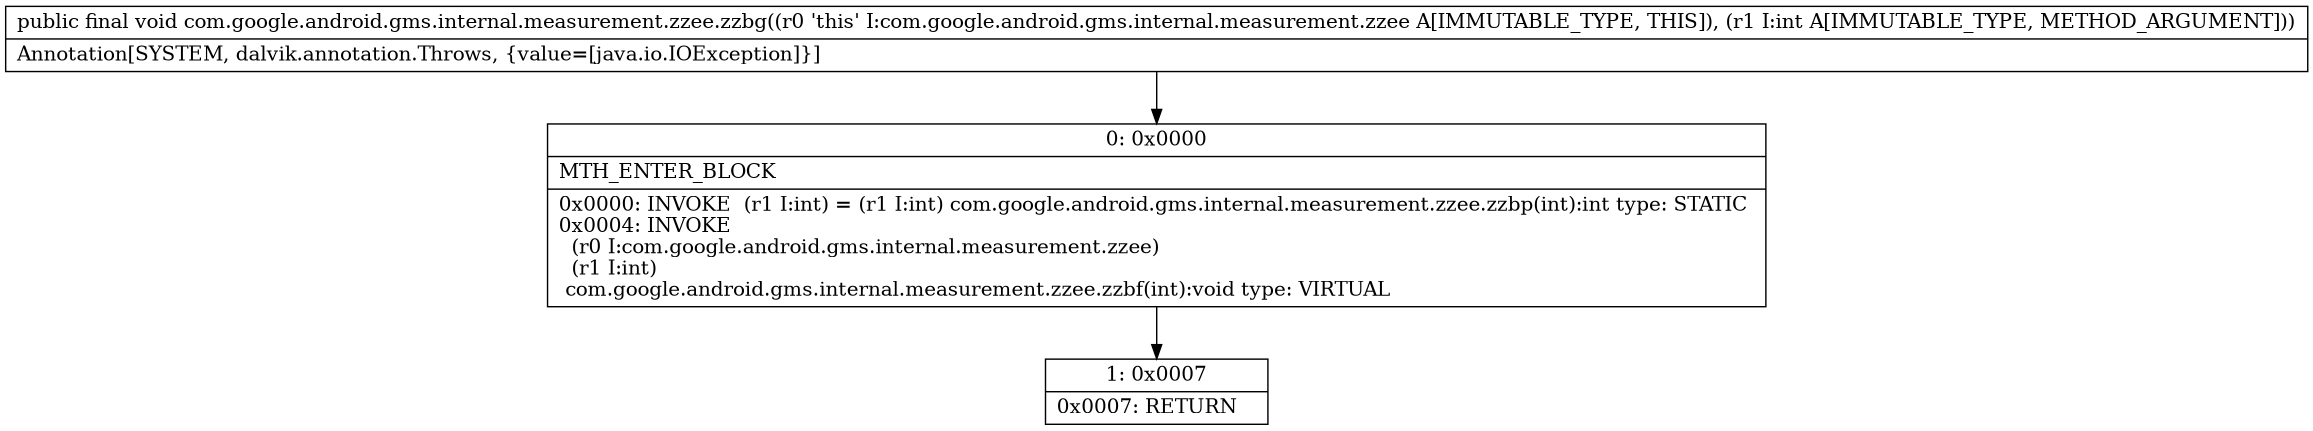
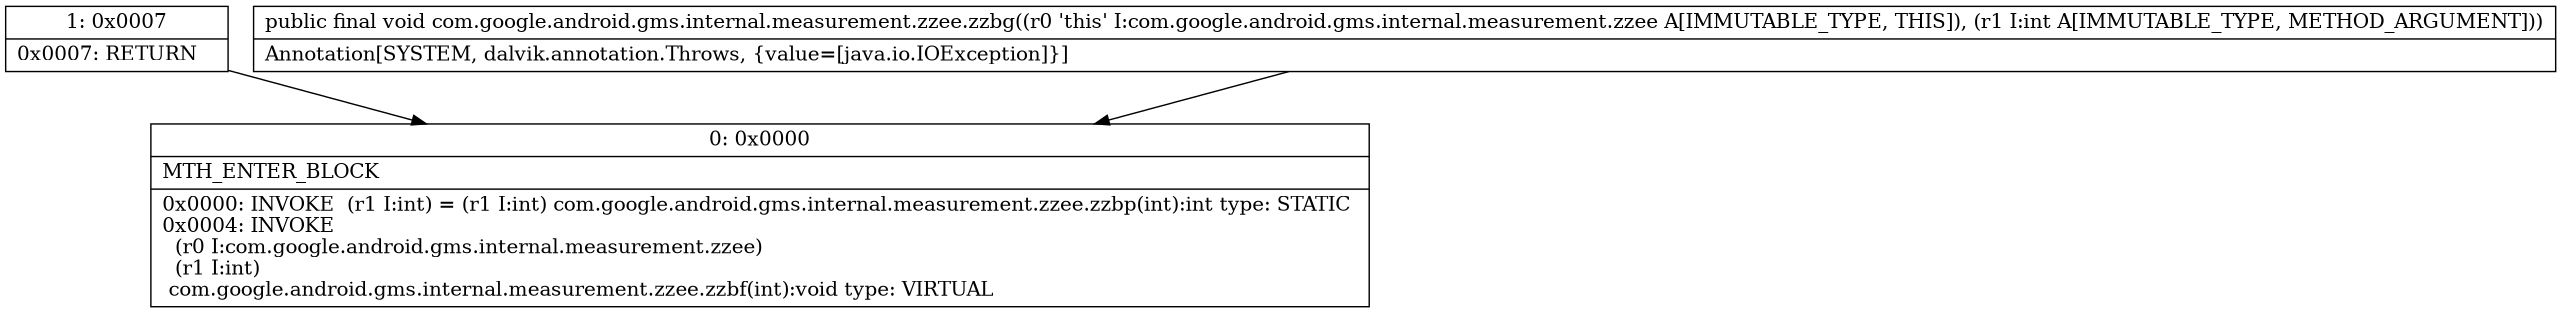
edge "0: 0x0000" -> "1: 0x0007": reversed
